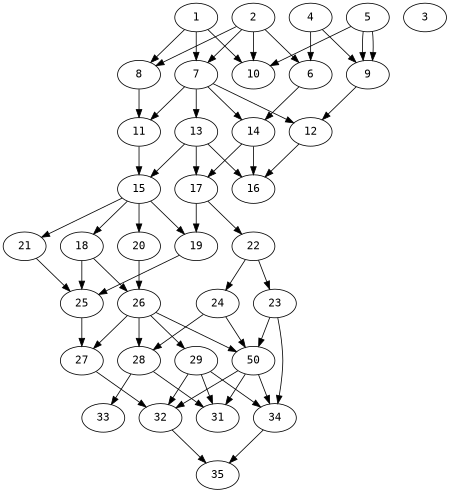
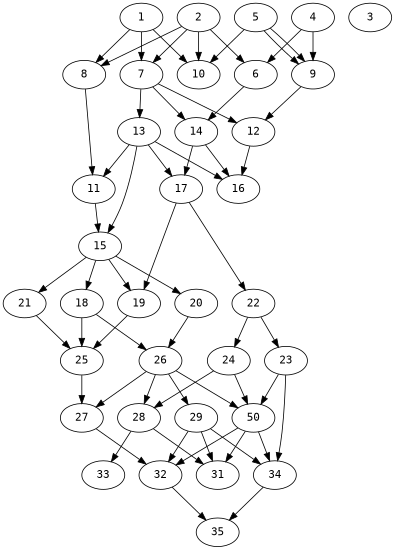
edge "7" -> "11": now "13" -> "11"
